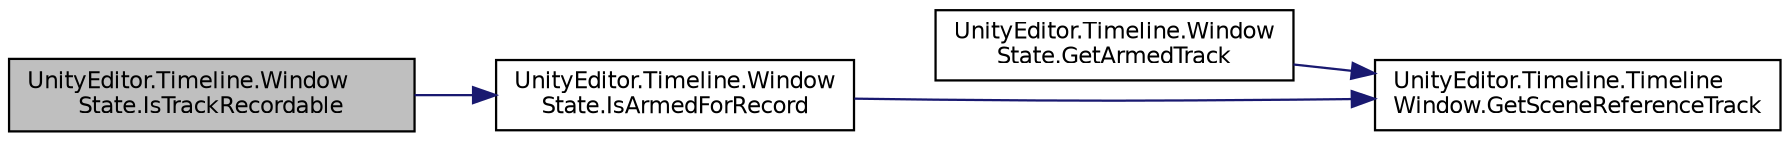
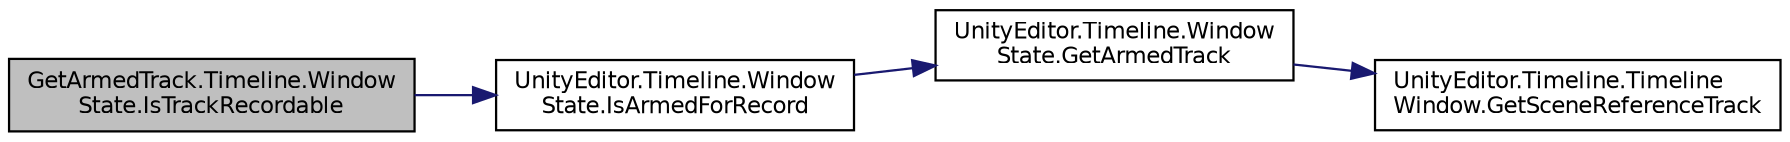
node "UnityEditor.Timeline.Window State.IsTrackRecordable": label "UnityEditor.Timeline.Window State.IsTrackRecordable" -> "GetArmedTrack.Timeline.Window State.IsTrackRecordable"
edge "UnityEditor.Timeline.Window State.IsArmedForRecord" -> "UnityEditor.Timeline.Timeline Window.GetSceneReferenceTrack": now "UnityEditor.Timeline.Window State.IsArmedForRecord" -> "UnityEditor.Timeline.Window State.GetArmedTrack"
